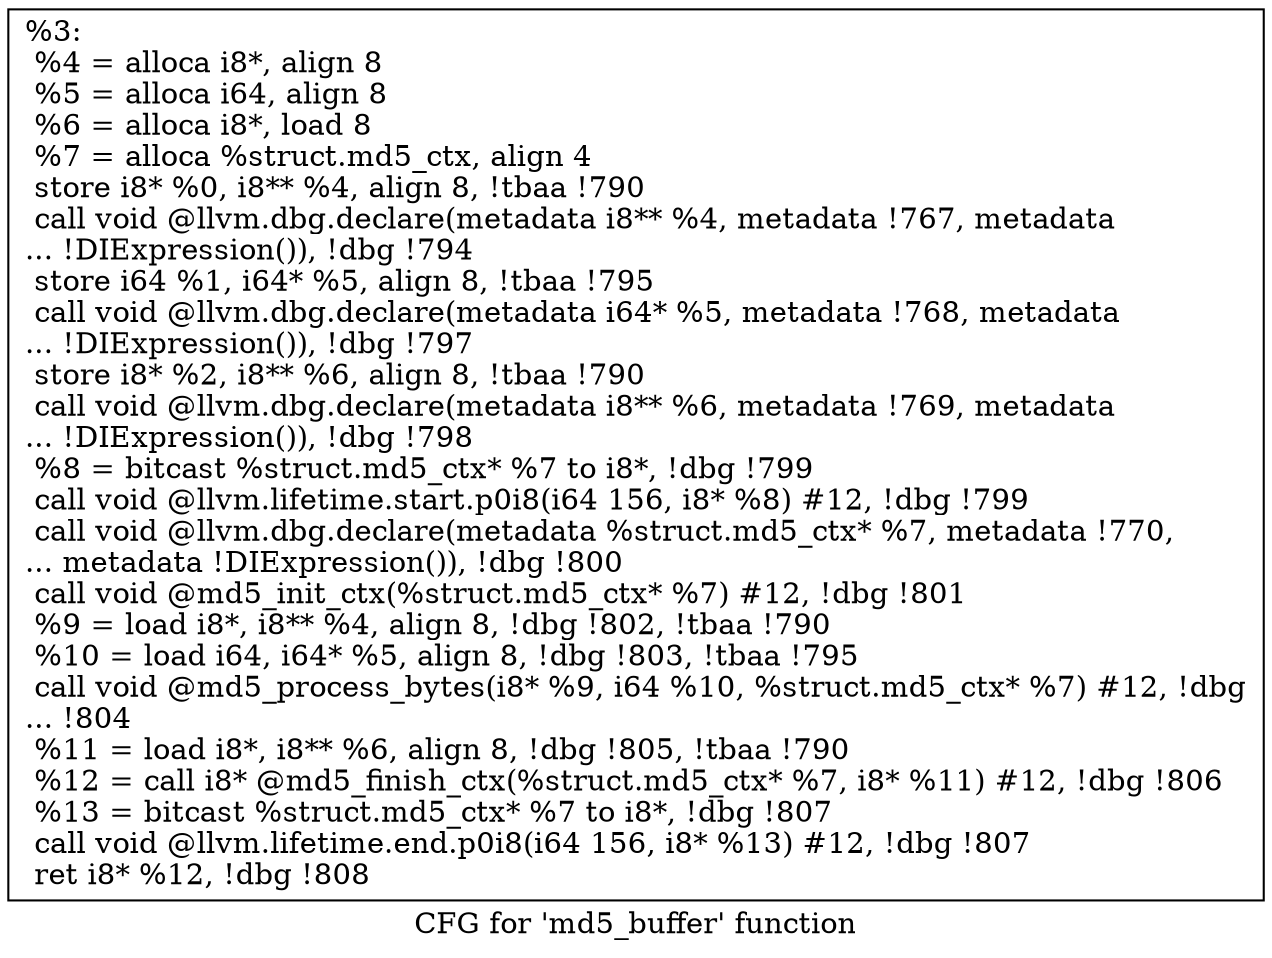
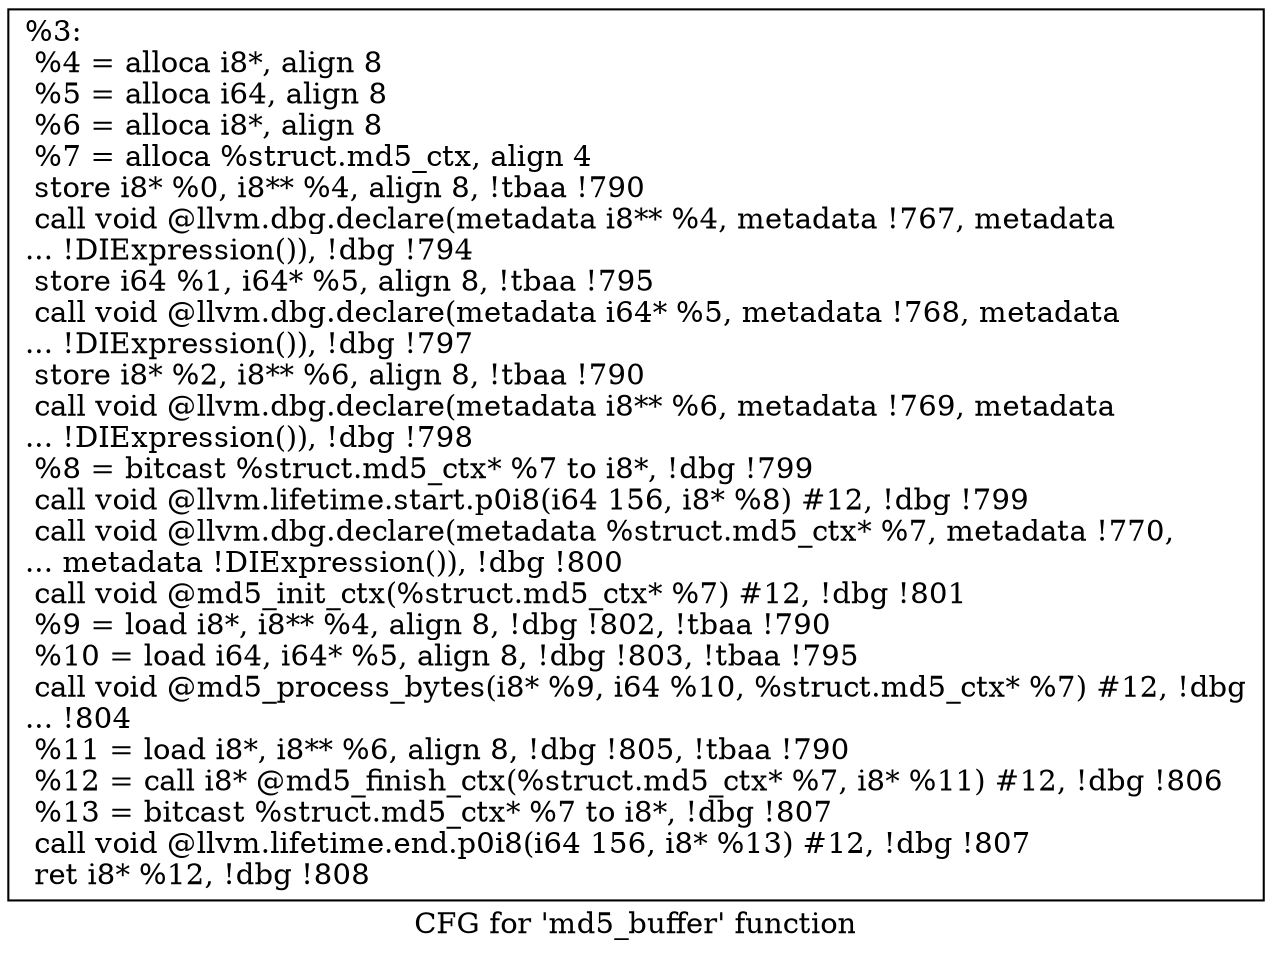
node "%3:": text "%6 = alloca i8*, load 8" -> "%6 = alloca i8*, align 8"
